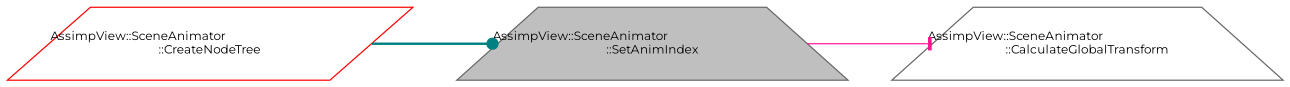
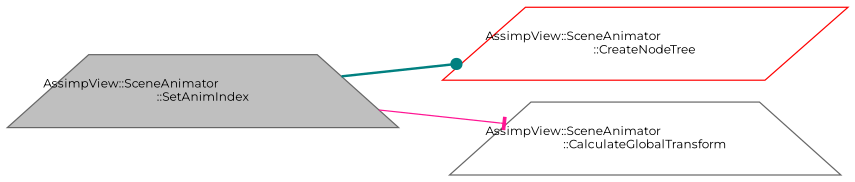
edge "AssimpView::SceneAnimator ::CreateNodeTree" -> "AssimpView::SceneAnimator ::SetAnimIndex": reversed
